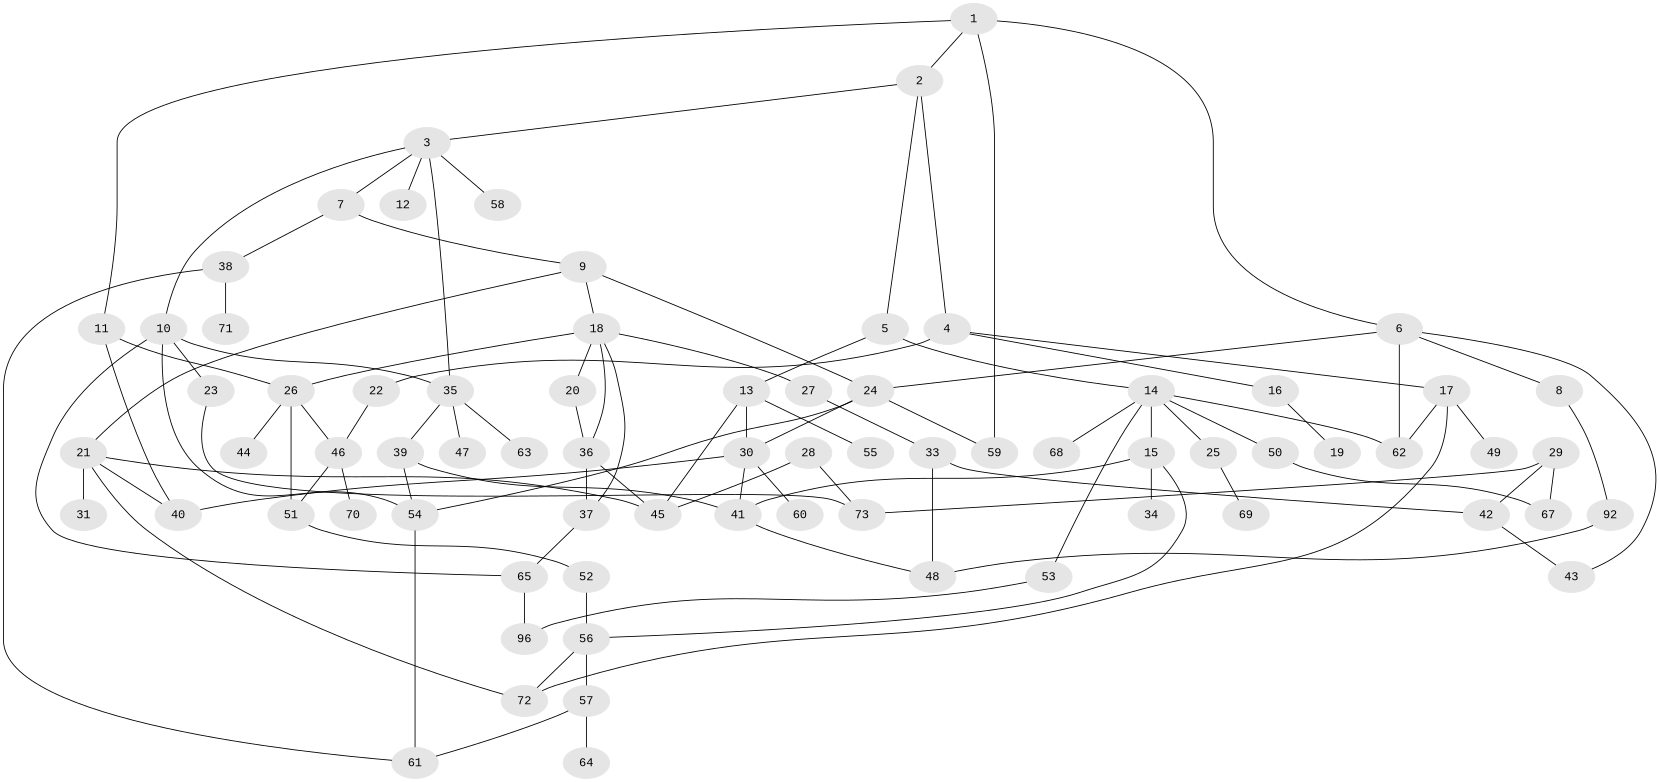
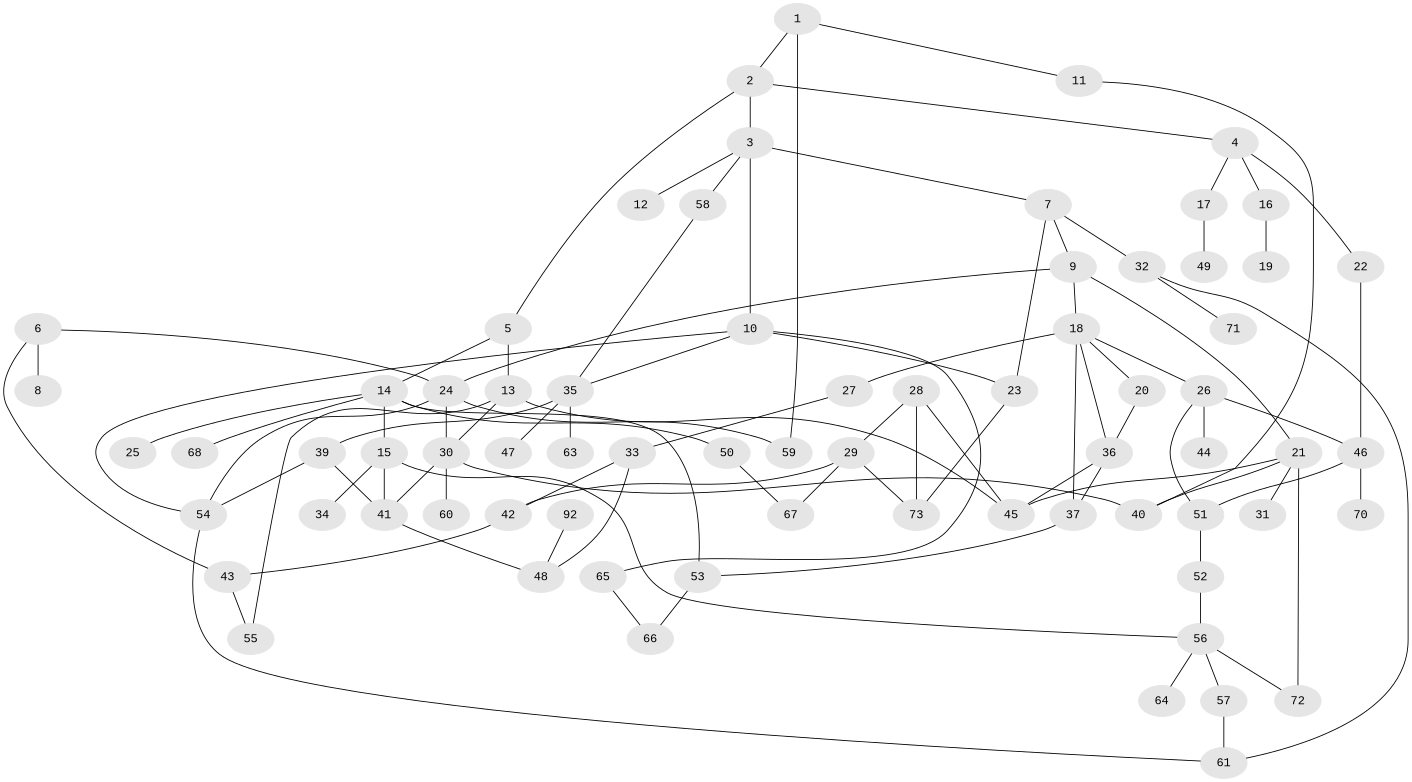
edge "1" -- "6": removed
node "38": label "38" -> "32"
edge "3" -- "35": now "58" -- "35"
edge "7" -- "23": added
edge "11" -- "26": removed
edge "28" -- "29": added
edge "8" -- "92": removed
node "62": removed
node "69": removed
edge "37" -- "65": now "37" -- "53"
edge "43" -- "55": added
edge "17" -- "72": removed
node "96": label "96" -> "66"
edge "57" -- "64": now "56" -- "64"
